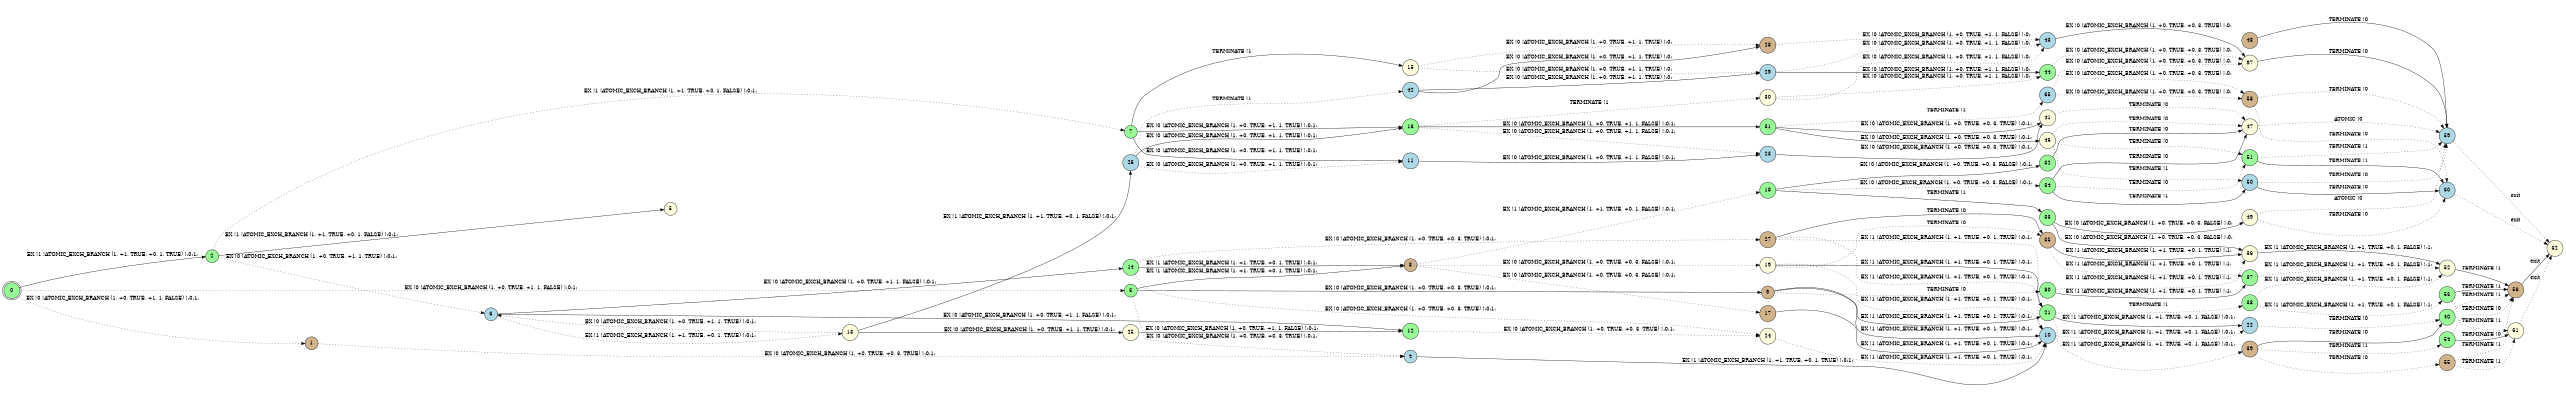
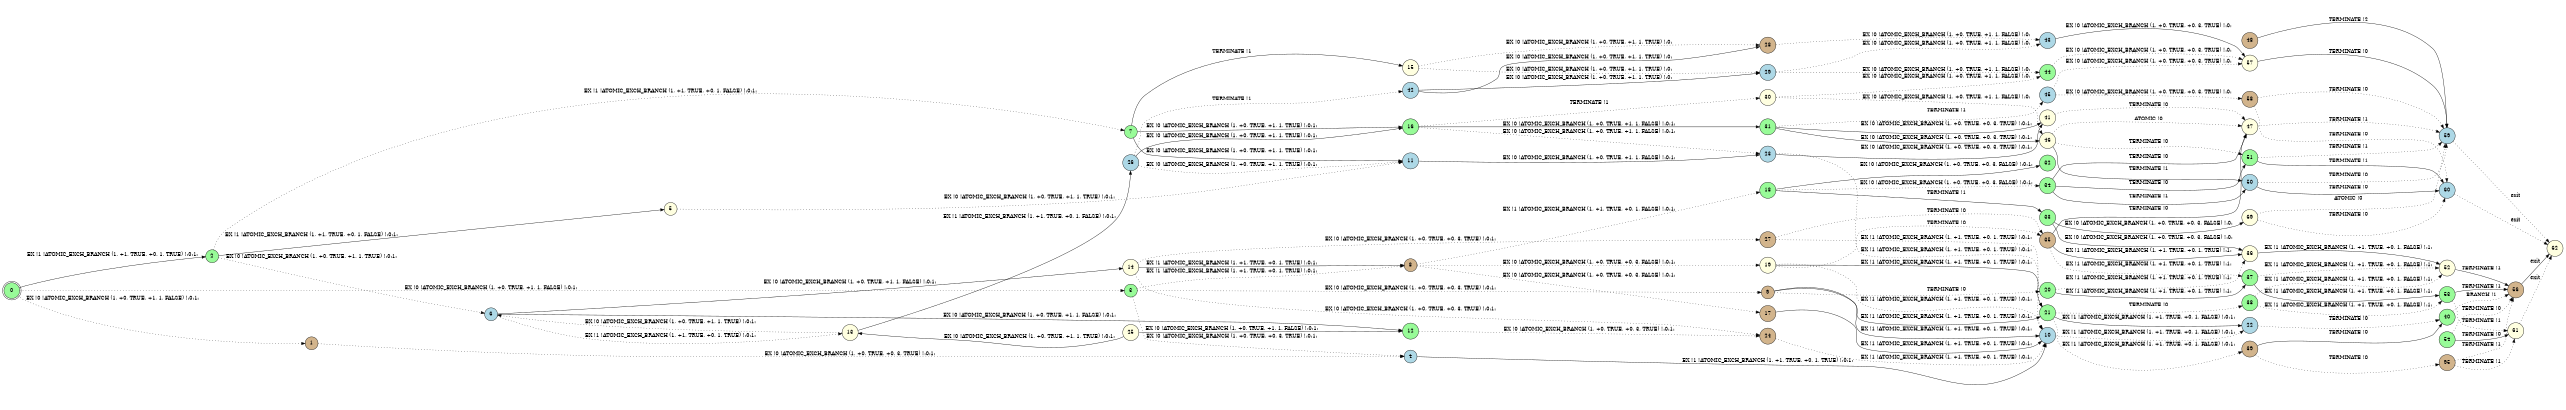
edge "48" -> "59": label "TERMINATE !0" -> "TERMINATE !2"
edge "30" -> "43": now "30" -> "46"
node "97": label "97" -> "57"
edge "29" -> "44": style solid -> dotted
edge "44" -> "58": removed, label "EX !0 !ATOMIC_EXCH_BRANCH (1, +0, TRUE, +0, 3, TRUE) !:0:"
node "65": label "65" -> "45"
edge "46" -> "47": label "TERMINATE !0" -> "ATOMIC !0"
edge "47" -> "59": label "ATOMIC !0" -> "TERMINATE !1"
edge "32" -> "47": now "35" -> "47"
edge "46" -> "50": style dotted -> solid
edge "34" -> "51": style dotted -> solid
edge "5" -> "11": added, label "EX !0 !ATOMIC_EXCH_BRANCH (1, +0, TRUE, +1, 1, TRUE) !:0:1:"
edge "27" -> "35": style solid -> dotted
node "49": label "49" -> "69"
node "14": fillcolor palegreen -> lightyellow
edge "3" -> "8": style solid -> dotted
edge "27" -> "10": now "23" -> "10"
node "80": label "80" -> "20"
edge "3" -> "9": style solid -> dotted
edge "40" -> "56": label "TERMINATE !1" -> "BRANCH !1"
edge "37" -> "53": added, label "EX !1 !ATOMIC_EXCH_BRANCH (1, +1, TRUE, +0, 1, FALSE) !:1:"
edge "21" -> "38": label "TERMINATE !1" -> "TERMINATE !0"
edge "13" -> "25": reversed
node "24": fillcolor lightyellow -> tan
edge "39" -> "54": removed, label "TERMINATE !1"
node "55": label "55" -> "95"
